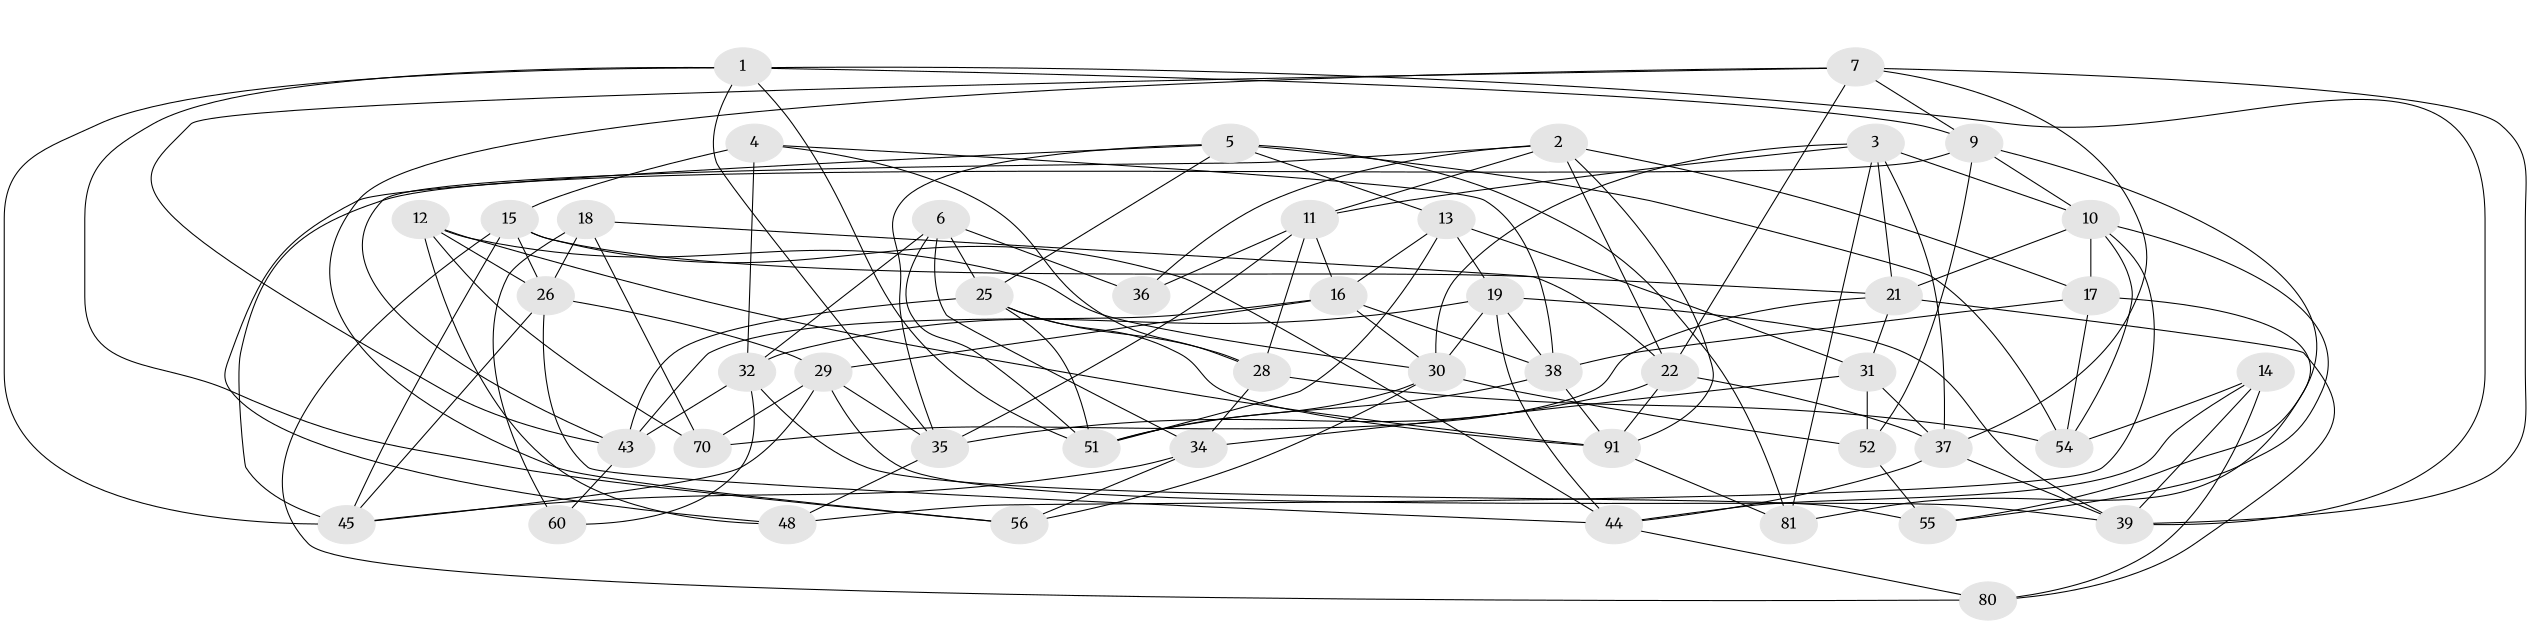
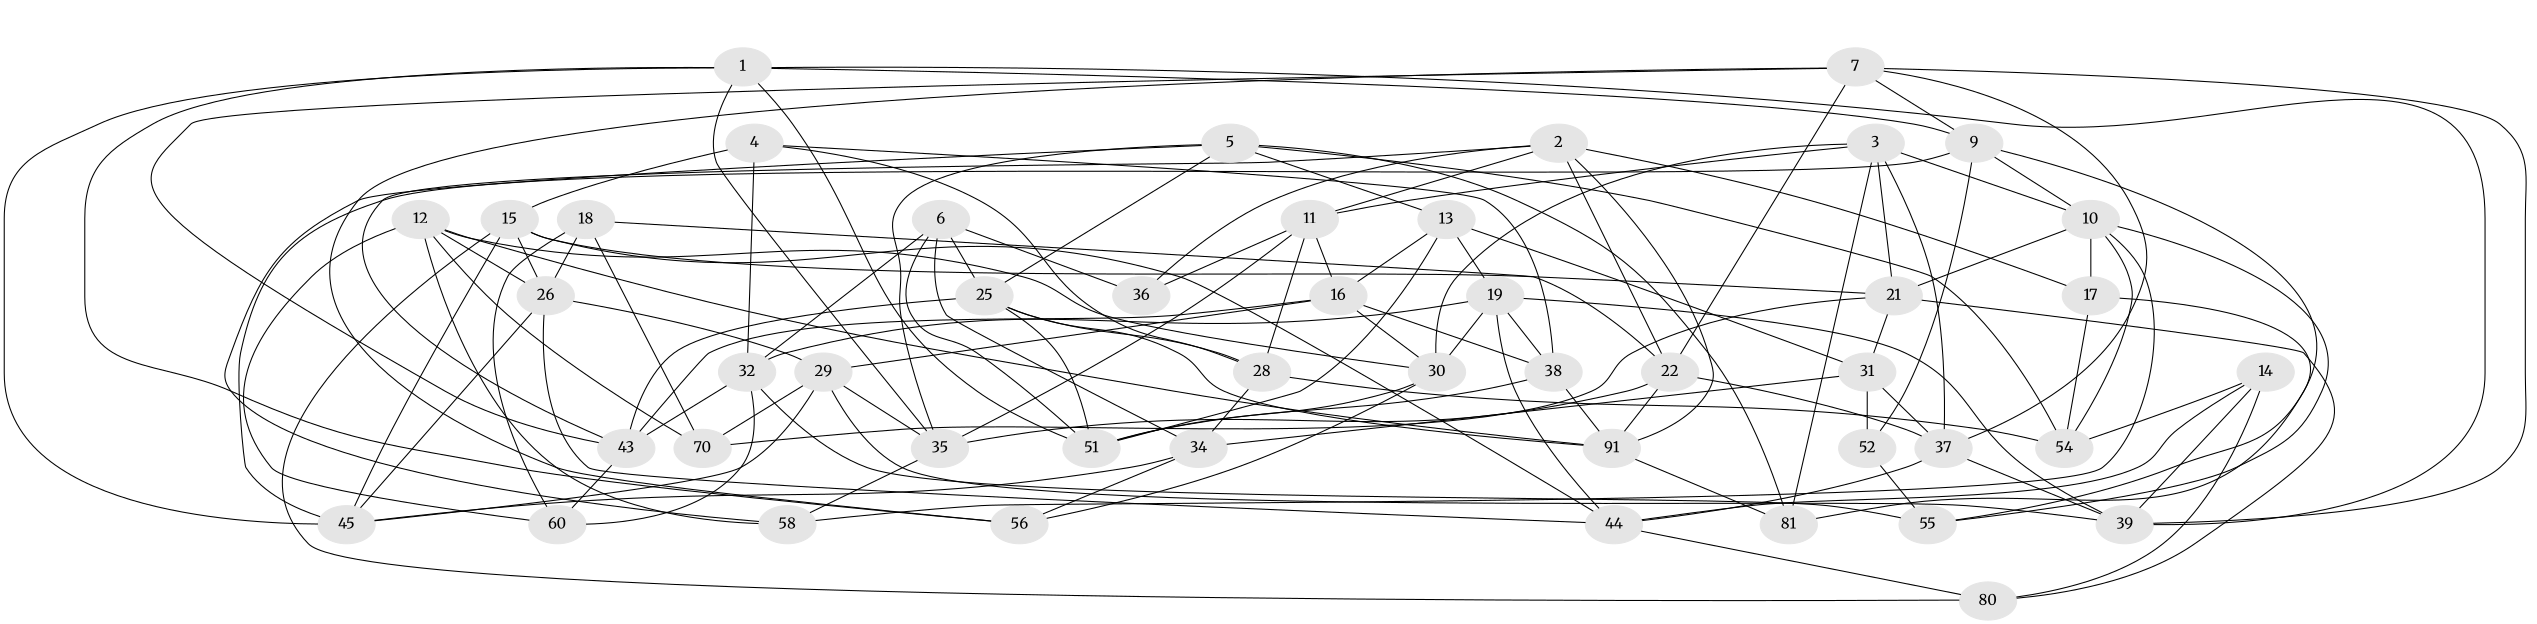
edge "17" -- "38": removed
edge "30" -- "52": removed
edge "12" -- "60": added
node "48": label "48" -> "58"
